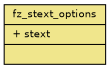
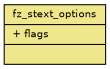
node "fz_stext_options": text "+ stext" -> "+ flags"
